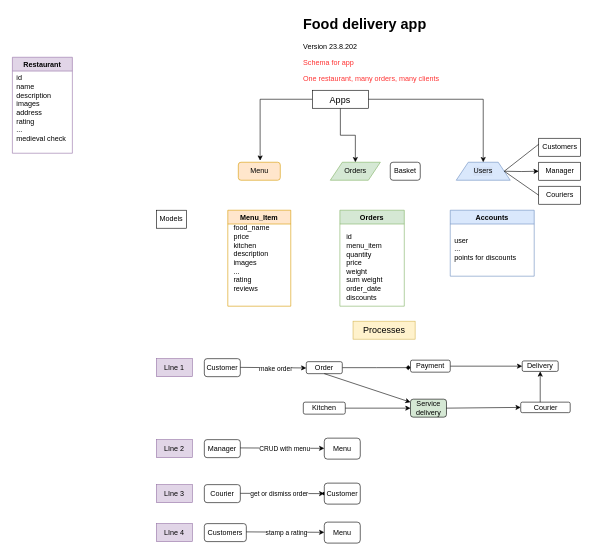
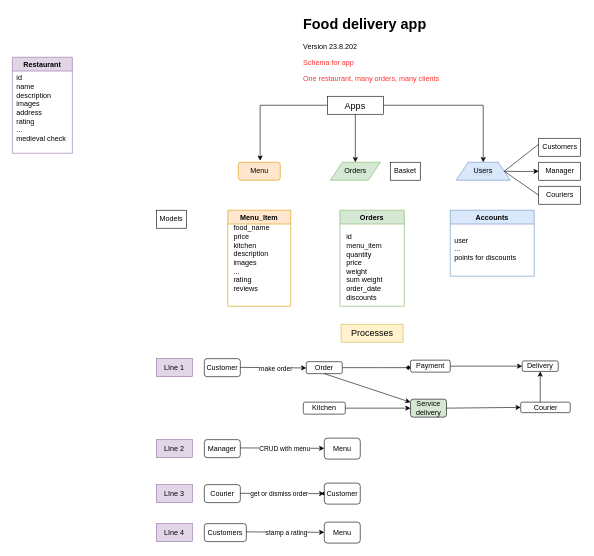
node "Apps": moved (340, 99) -> (355, 105)
node "Basket": shape rounded rectangle -> rectangle
node "Processes": moved (384, 330) -> (372, 333)
